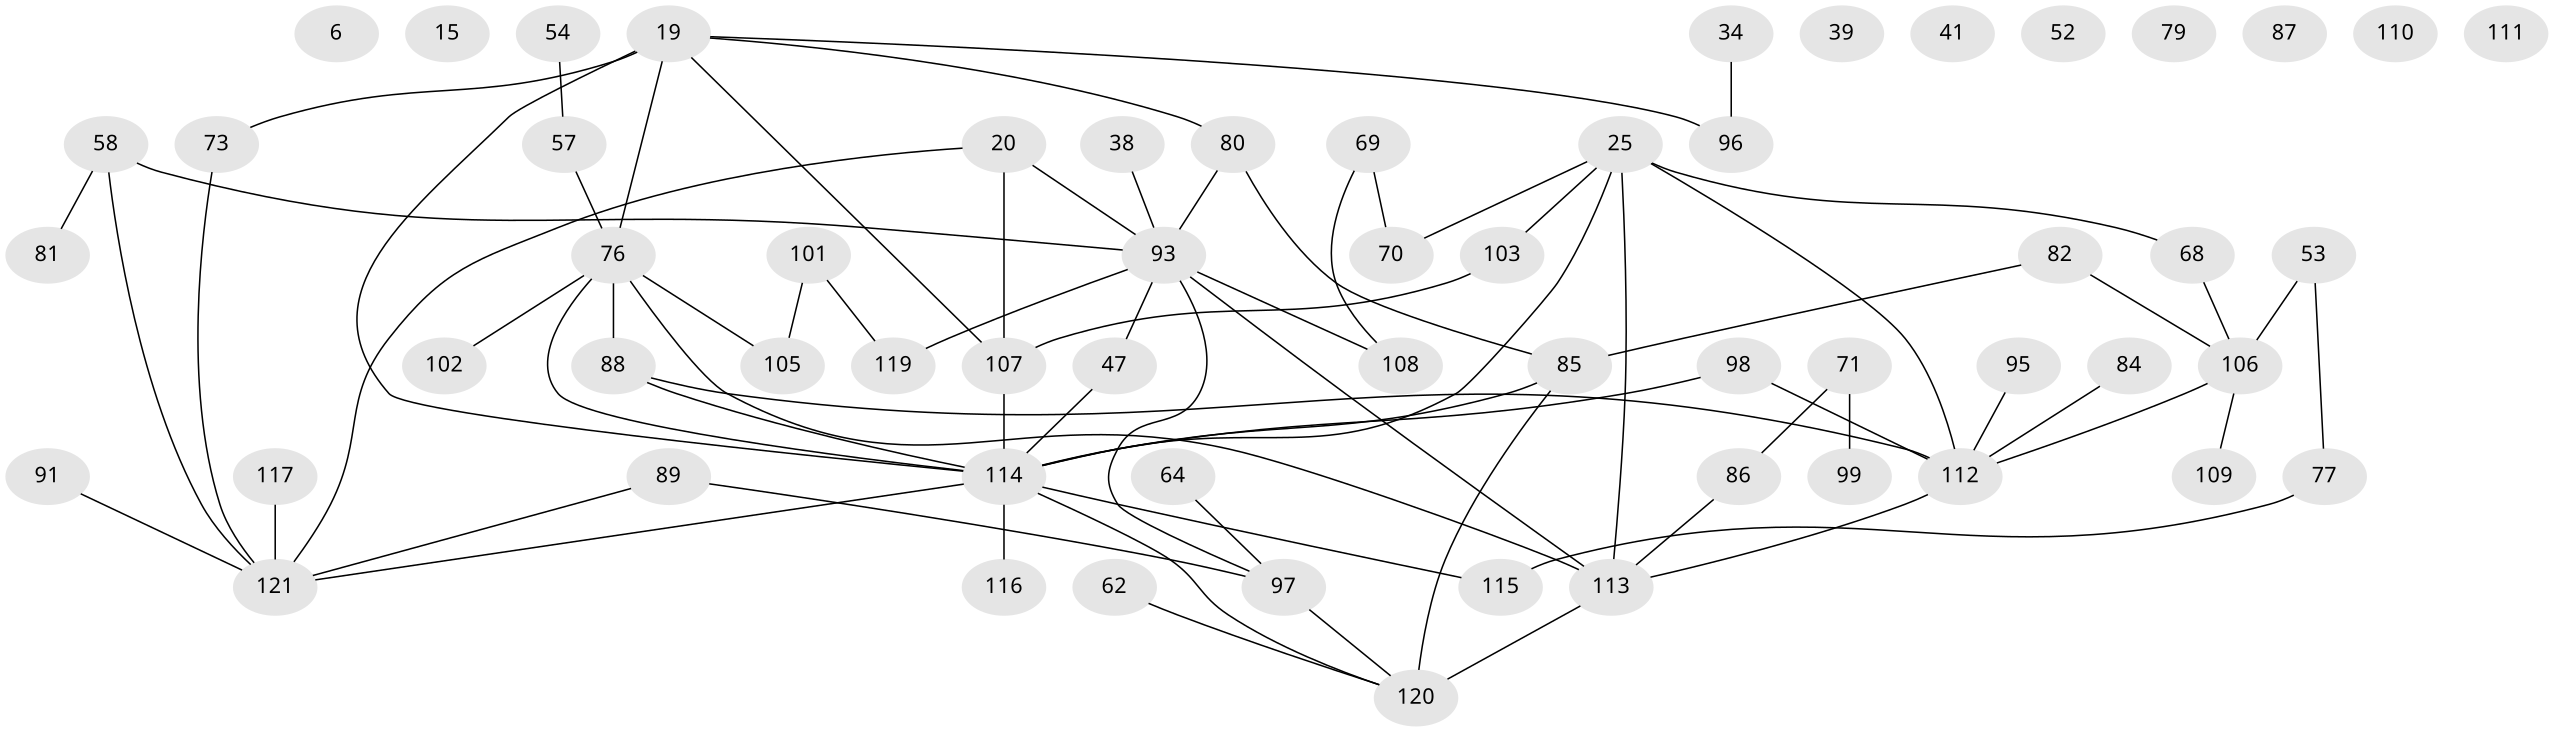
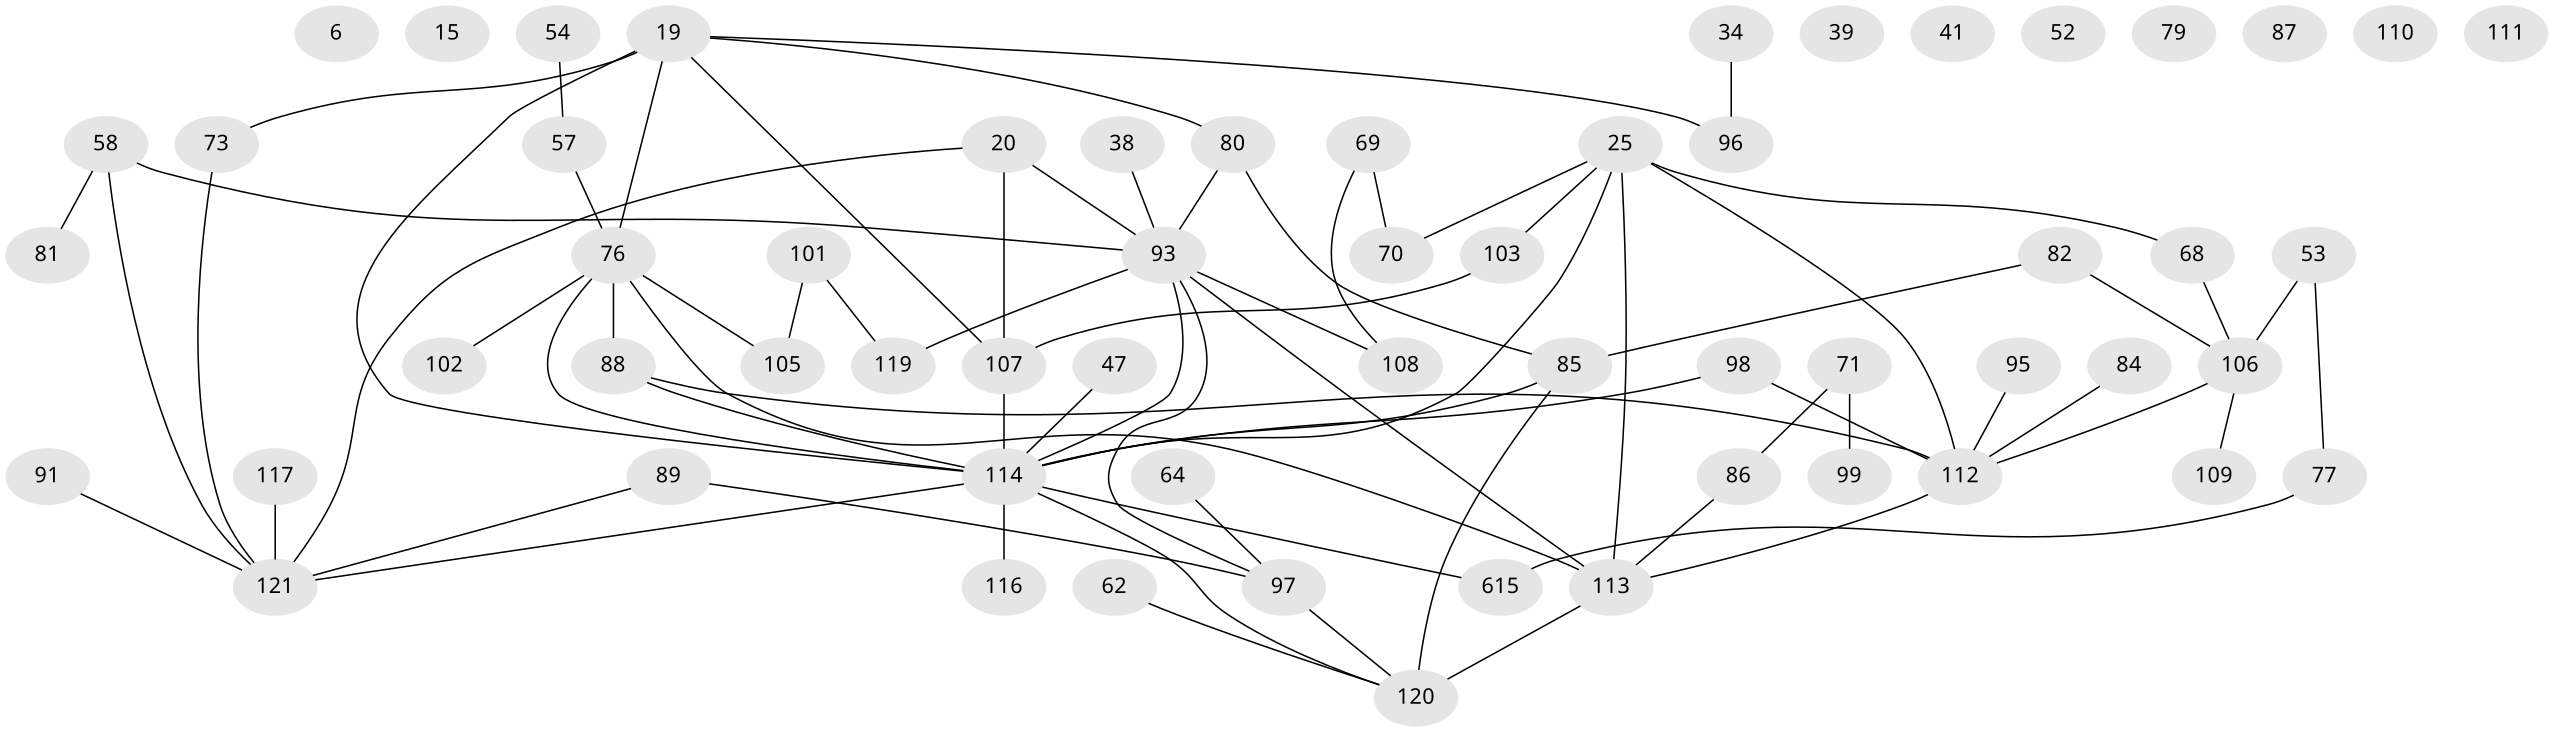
edge "93" -- "47": now "93" -- "114"
node "115": label "115" -> "615"
